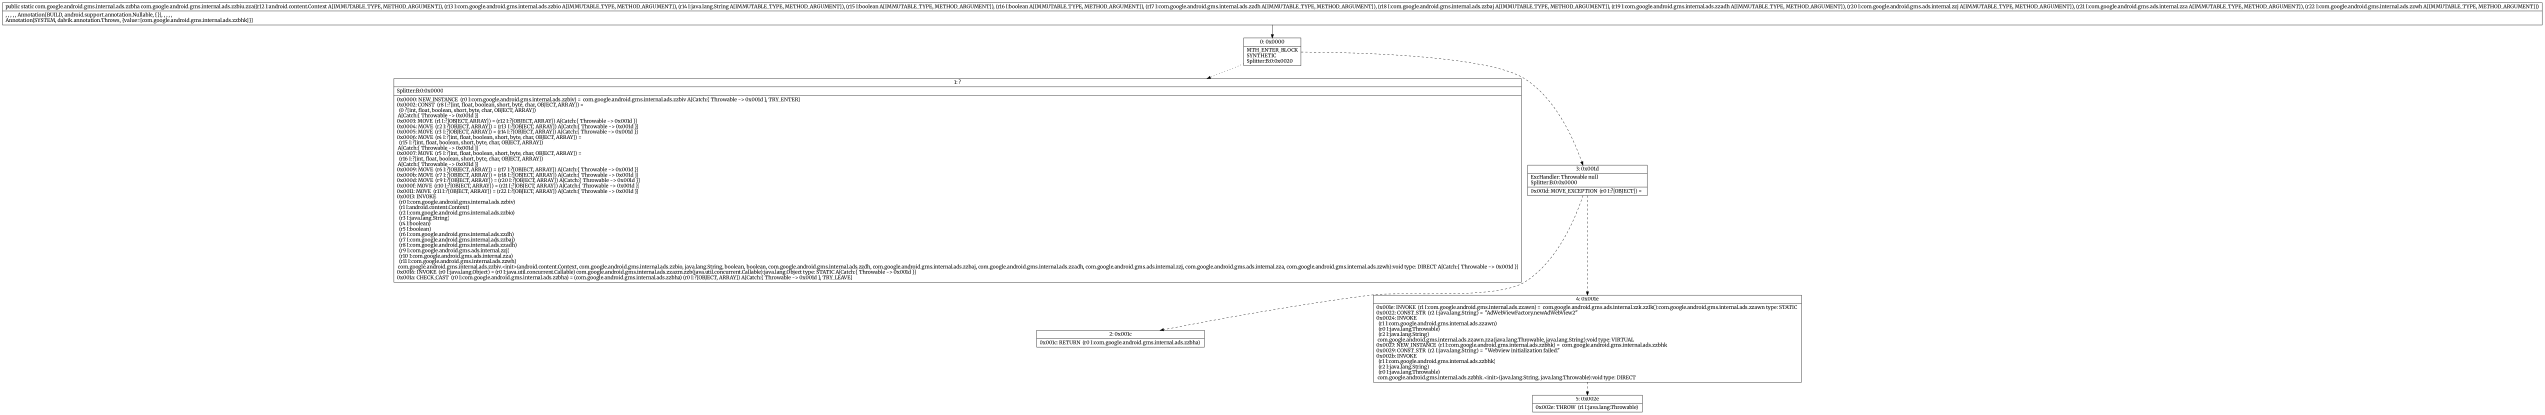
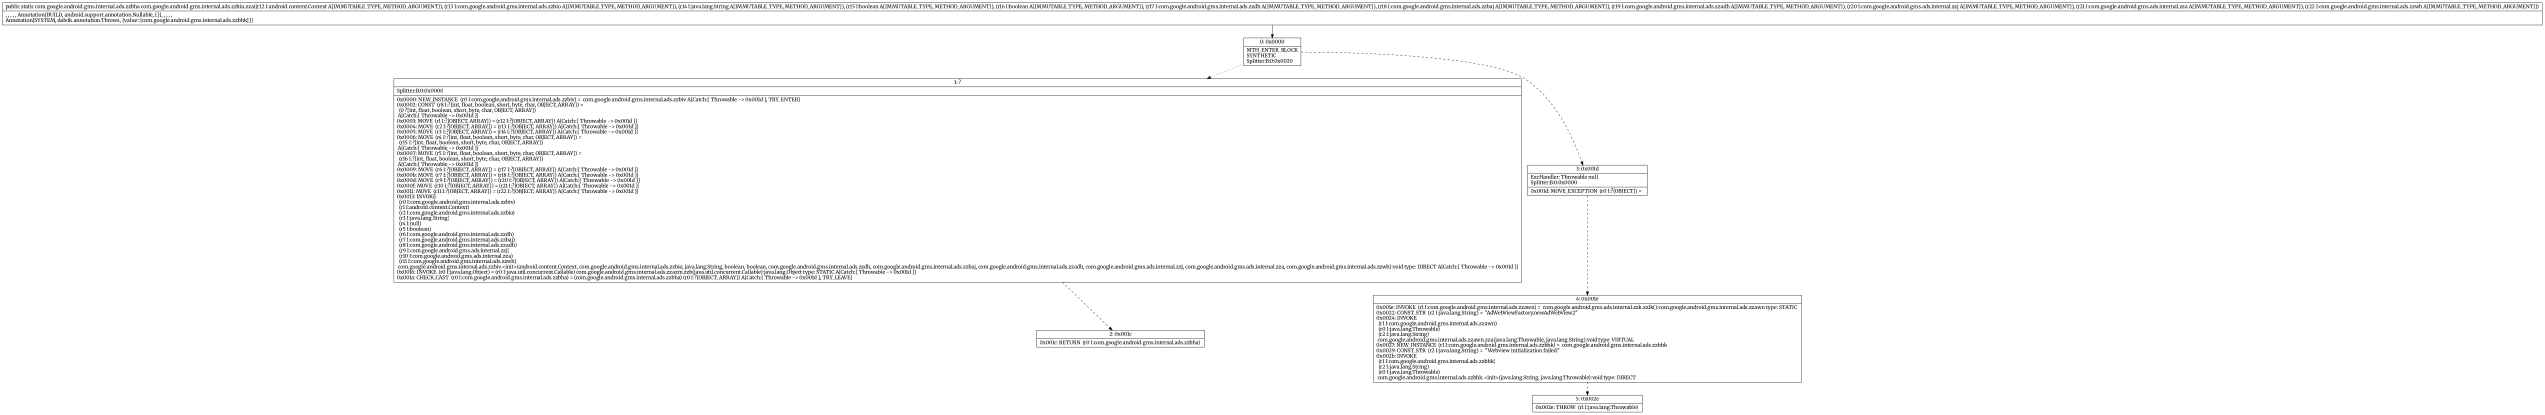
node "1: ?": text "(r4 I:boolean)" -> "(r4 I:null)"
edge "3: 0x001d" -> "2: 0x001c": now "1: ?" -> "2: 0x001c"
